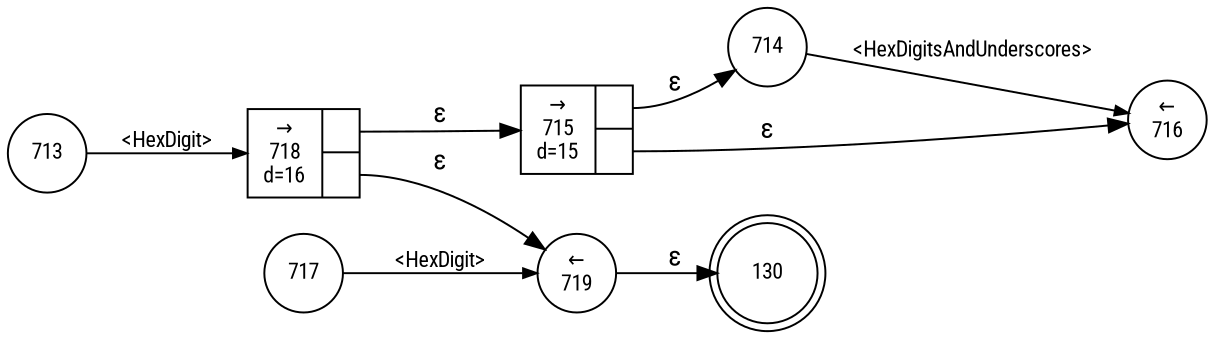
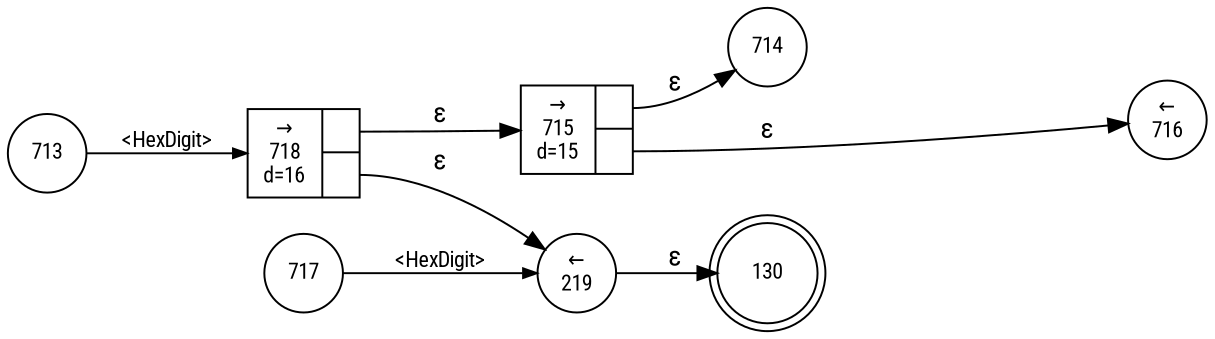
edge "714" -> "← 716": removed, label "<HexDigitsAndUnderscores>"
node "← 719": label "← 719" -> "← 219"
